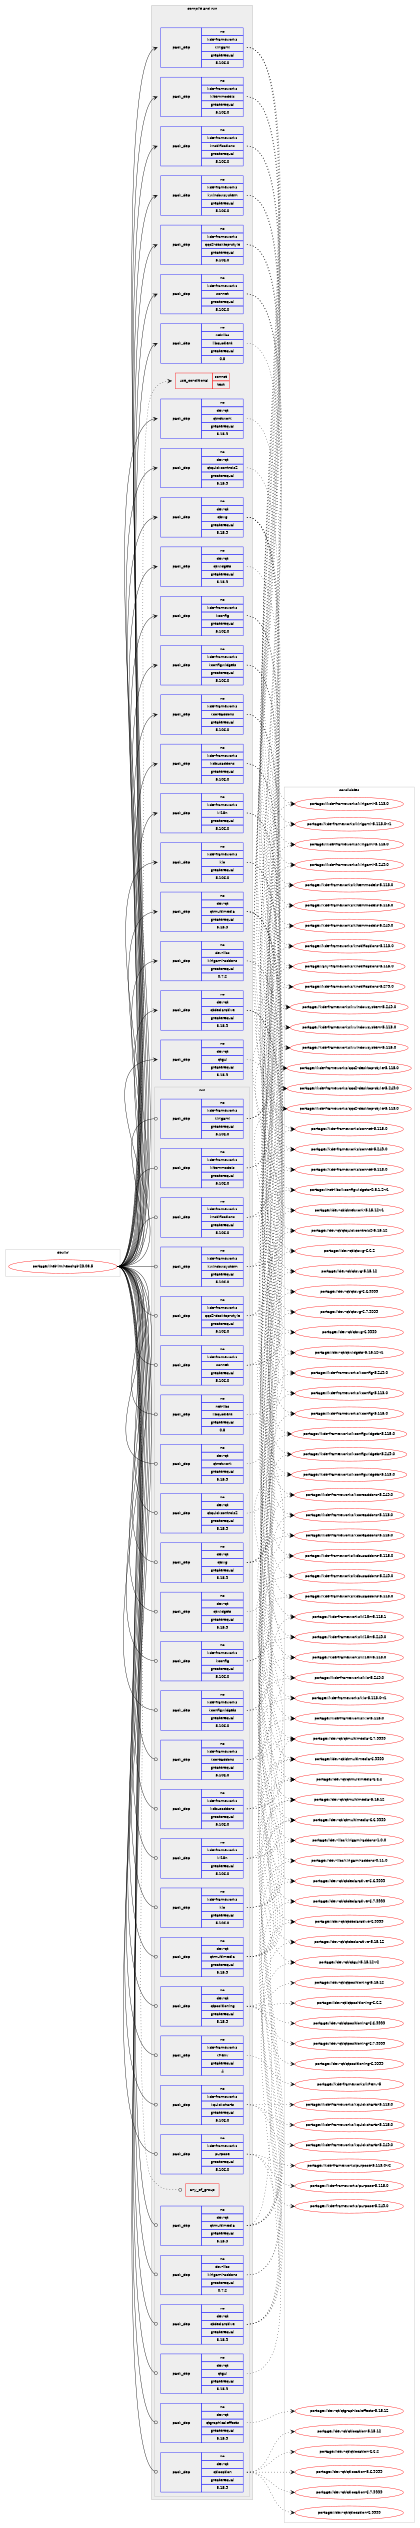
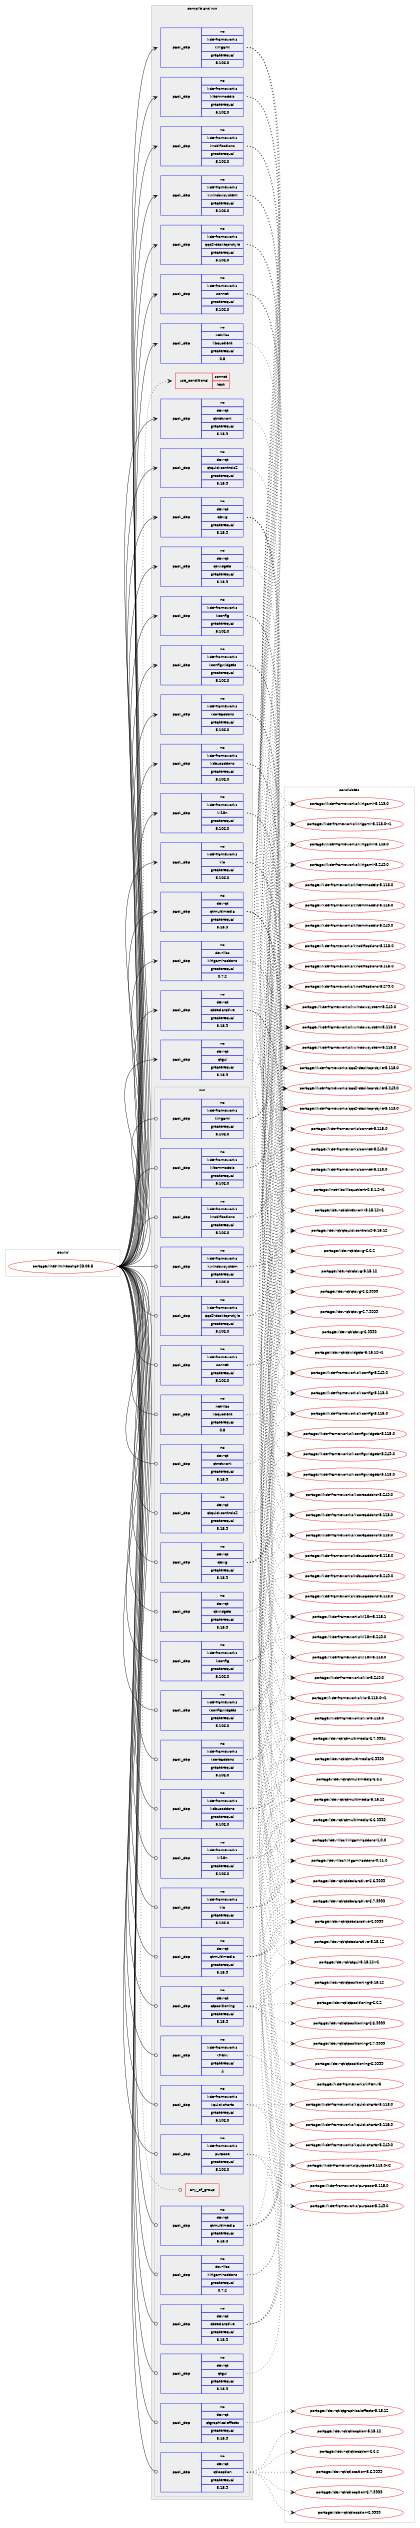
node "portage://any-frameworks/knotifications-5.115.0": label "portage://any-frameworks/knotifications-5.115.0" -> "portage://kde-frameworks/knotifications-5.115.0"
node "portage://net-libs/kconfigwidgets-0.8.1.2-r1": label "portage://net-libs/kconfigwidgets-0.8.1.2-r1" -> "portage://net-libs/libquotient-0.8.1.2-r1"
node "portage://dev-qt/qtmultimedia-6.7.9999": label "portage://dev-qt/qtmultimedia-6.7.9999" -> "portage://dev-qt/qtmultimedia-6.7.9994"
